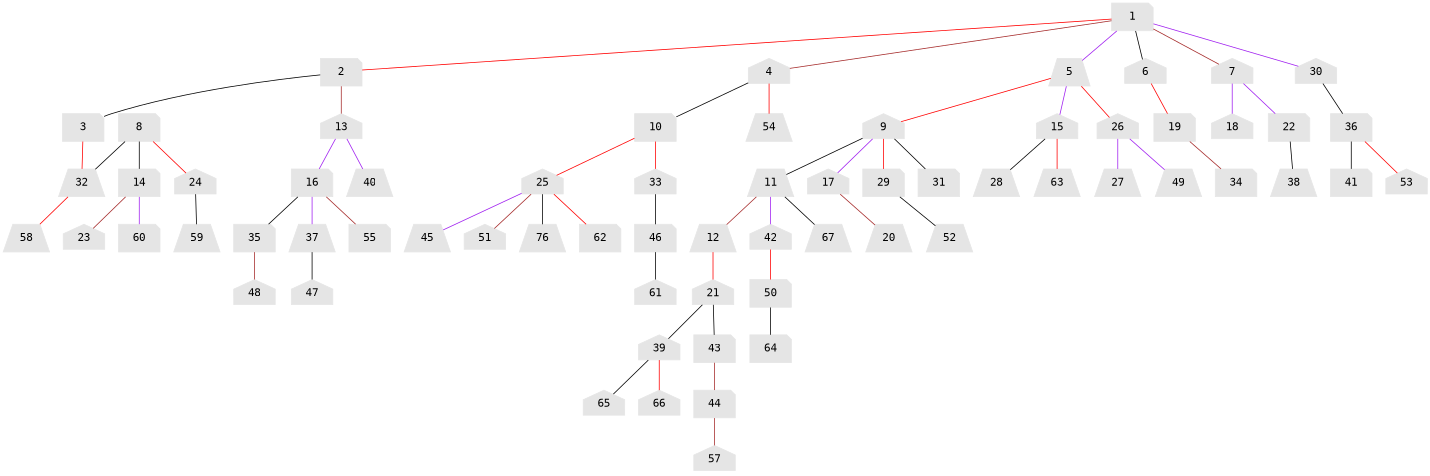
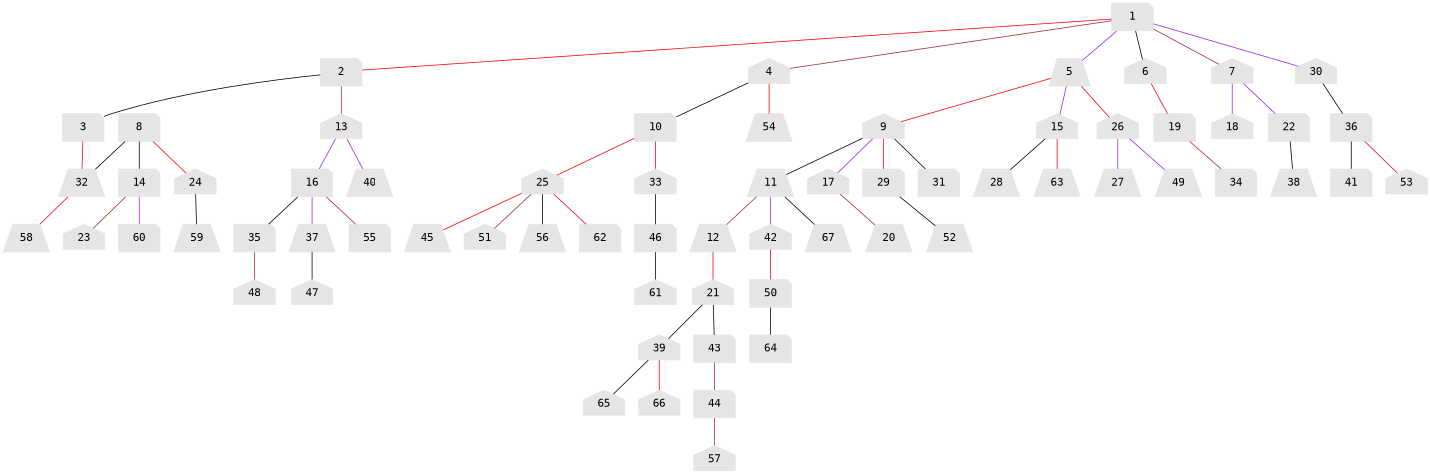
edge "25" -- "45": color purple -> red
node "76": label "76" -> "56"
